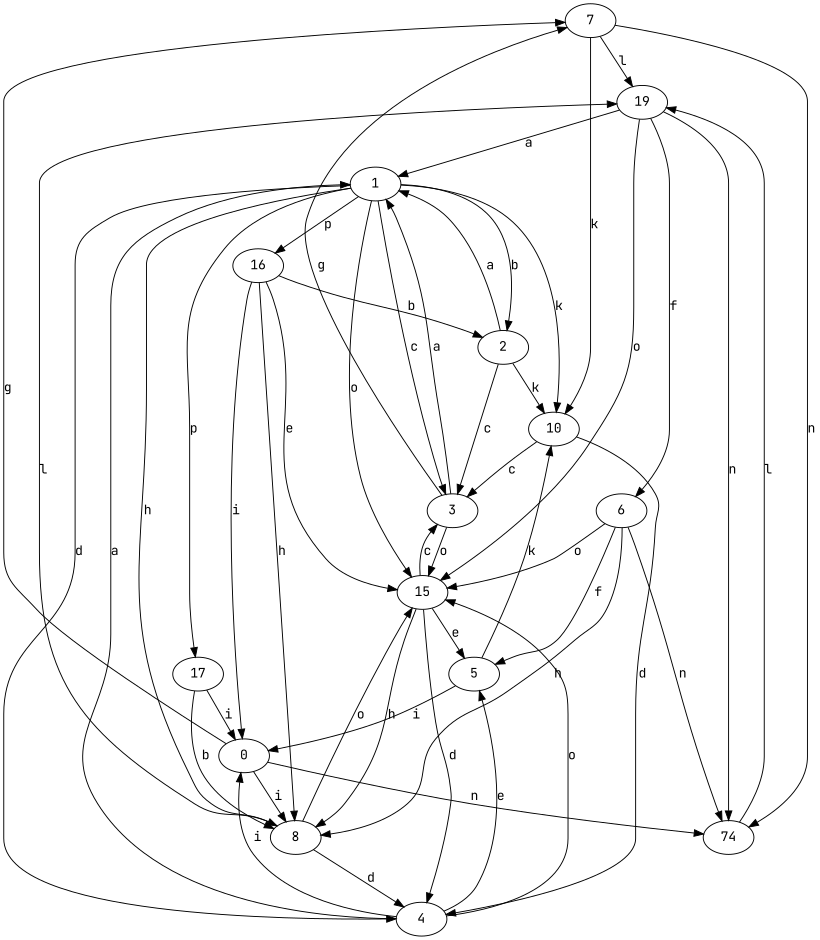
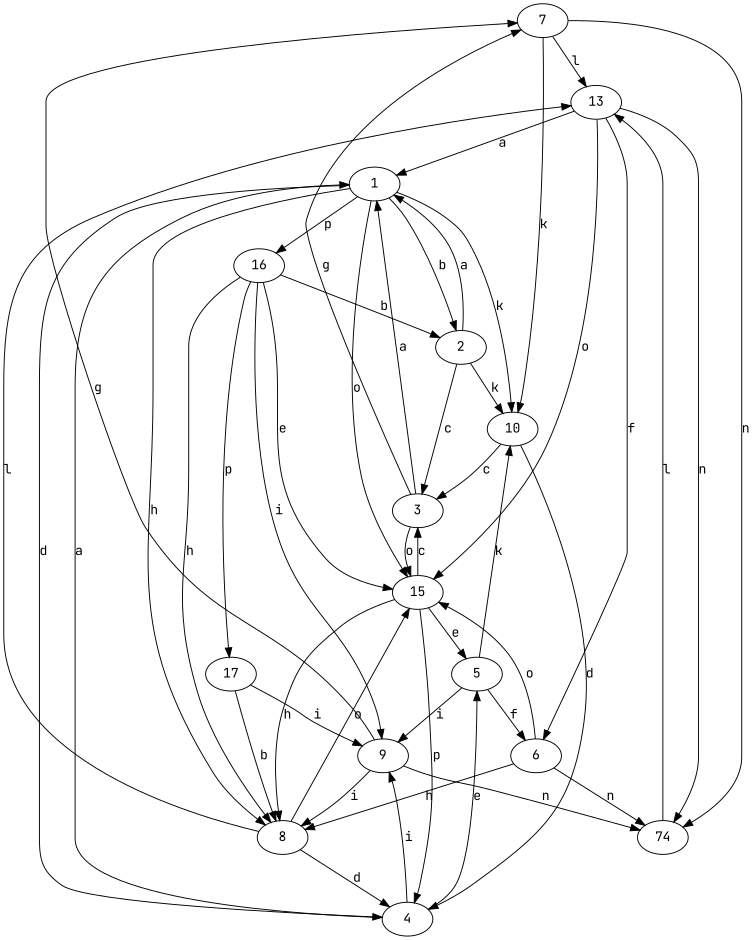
node "19": label "19" -> "13"
edge "1" -> "3": removed, label "c"
edge "1" -> "17": now "16" -> "17"
edge "6" -> "5": reversed
node "0": label "0" -> "9"
edge "15" -> "4": label "d" -> "p"
edge "4" -> "15": removed, label "o"
